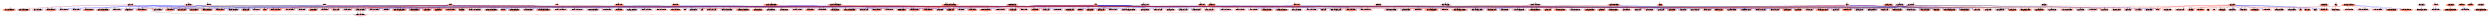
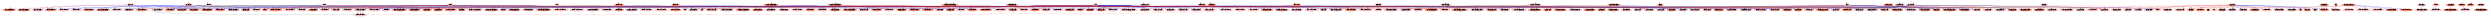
node "Martian Bathtub": label "Martian Bathtub" -> "Martian Beam"
node "Reef Toilet": added
